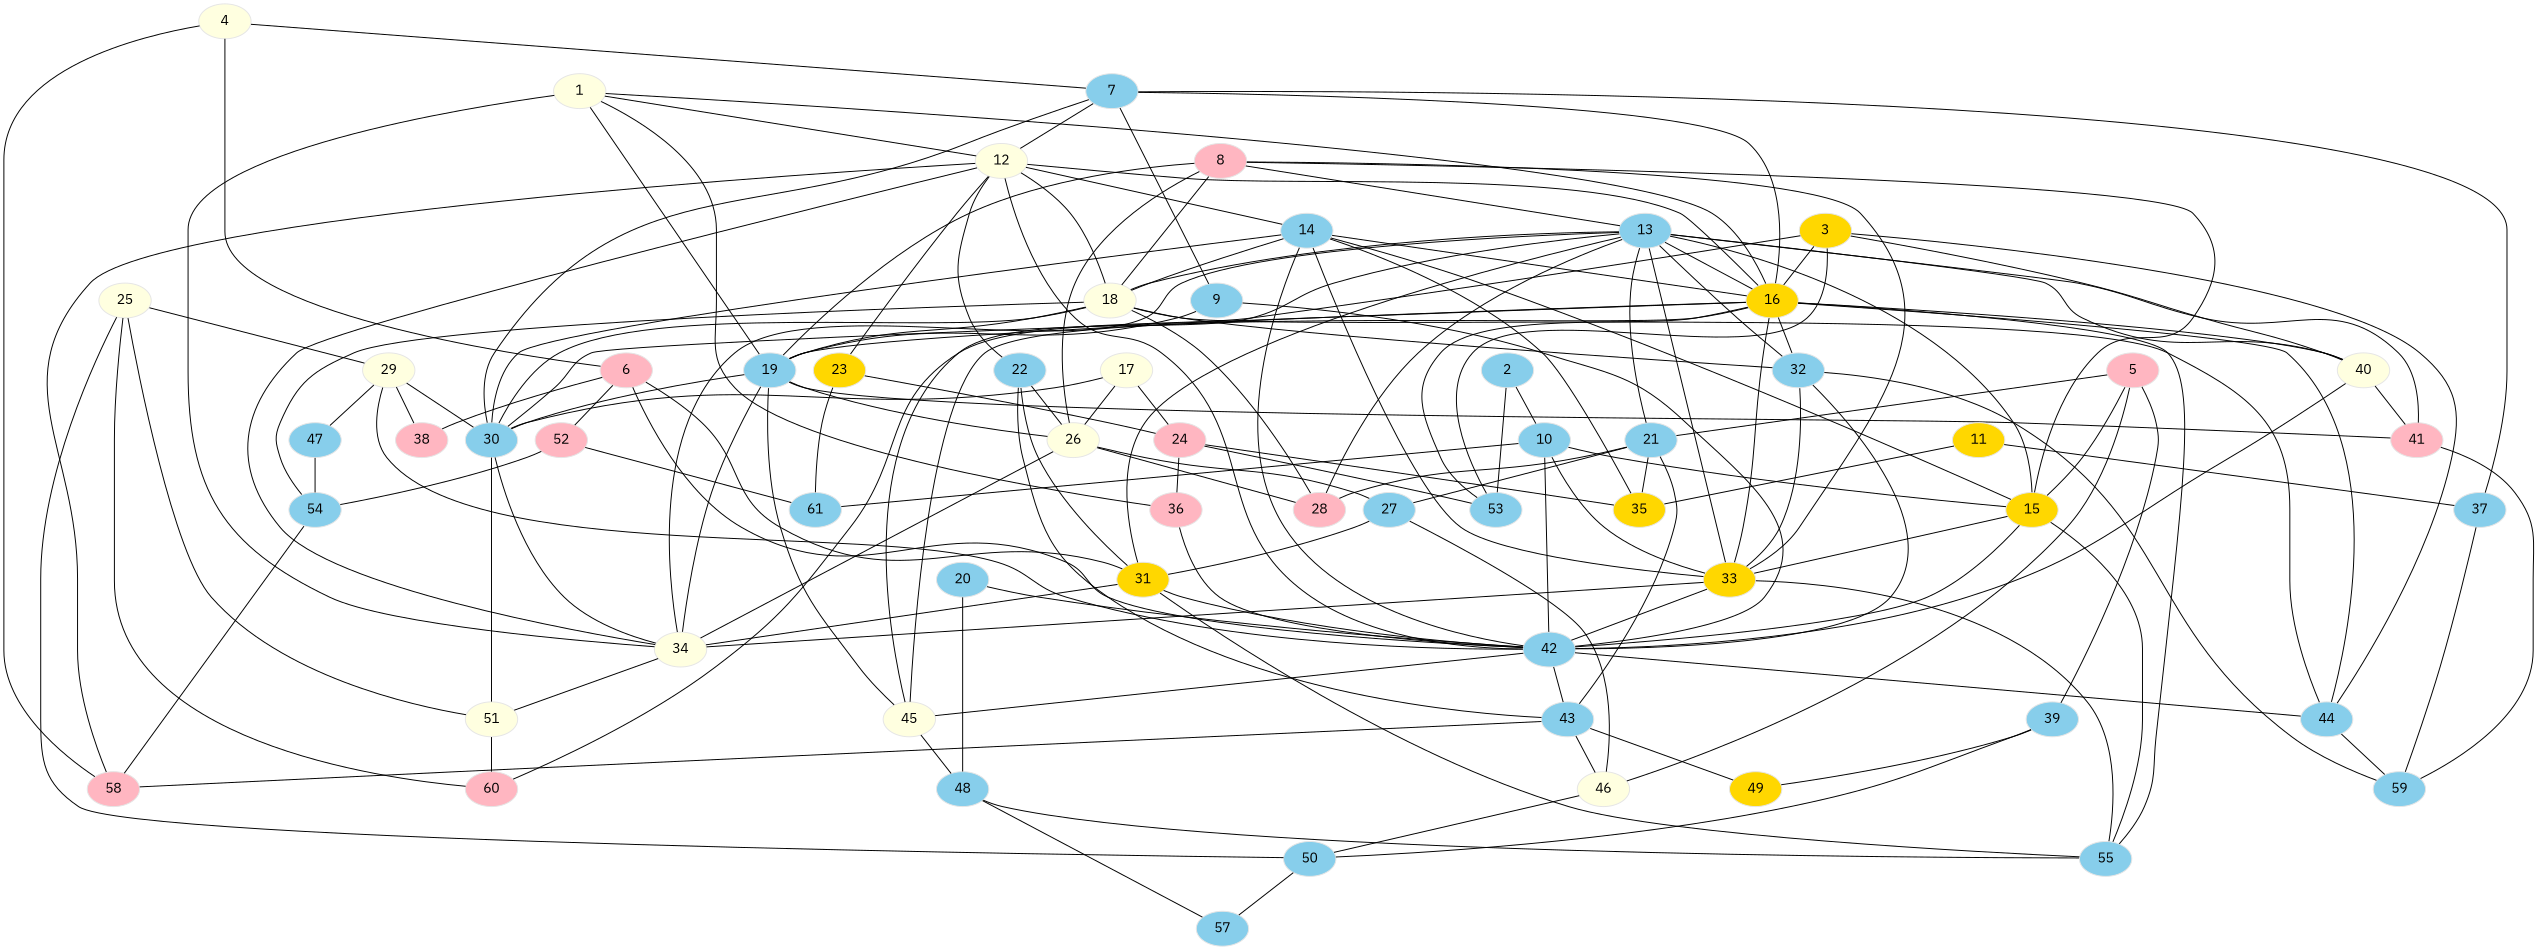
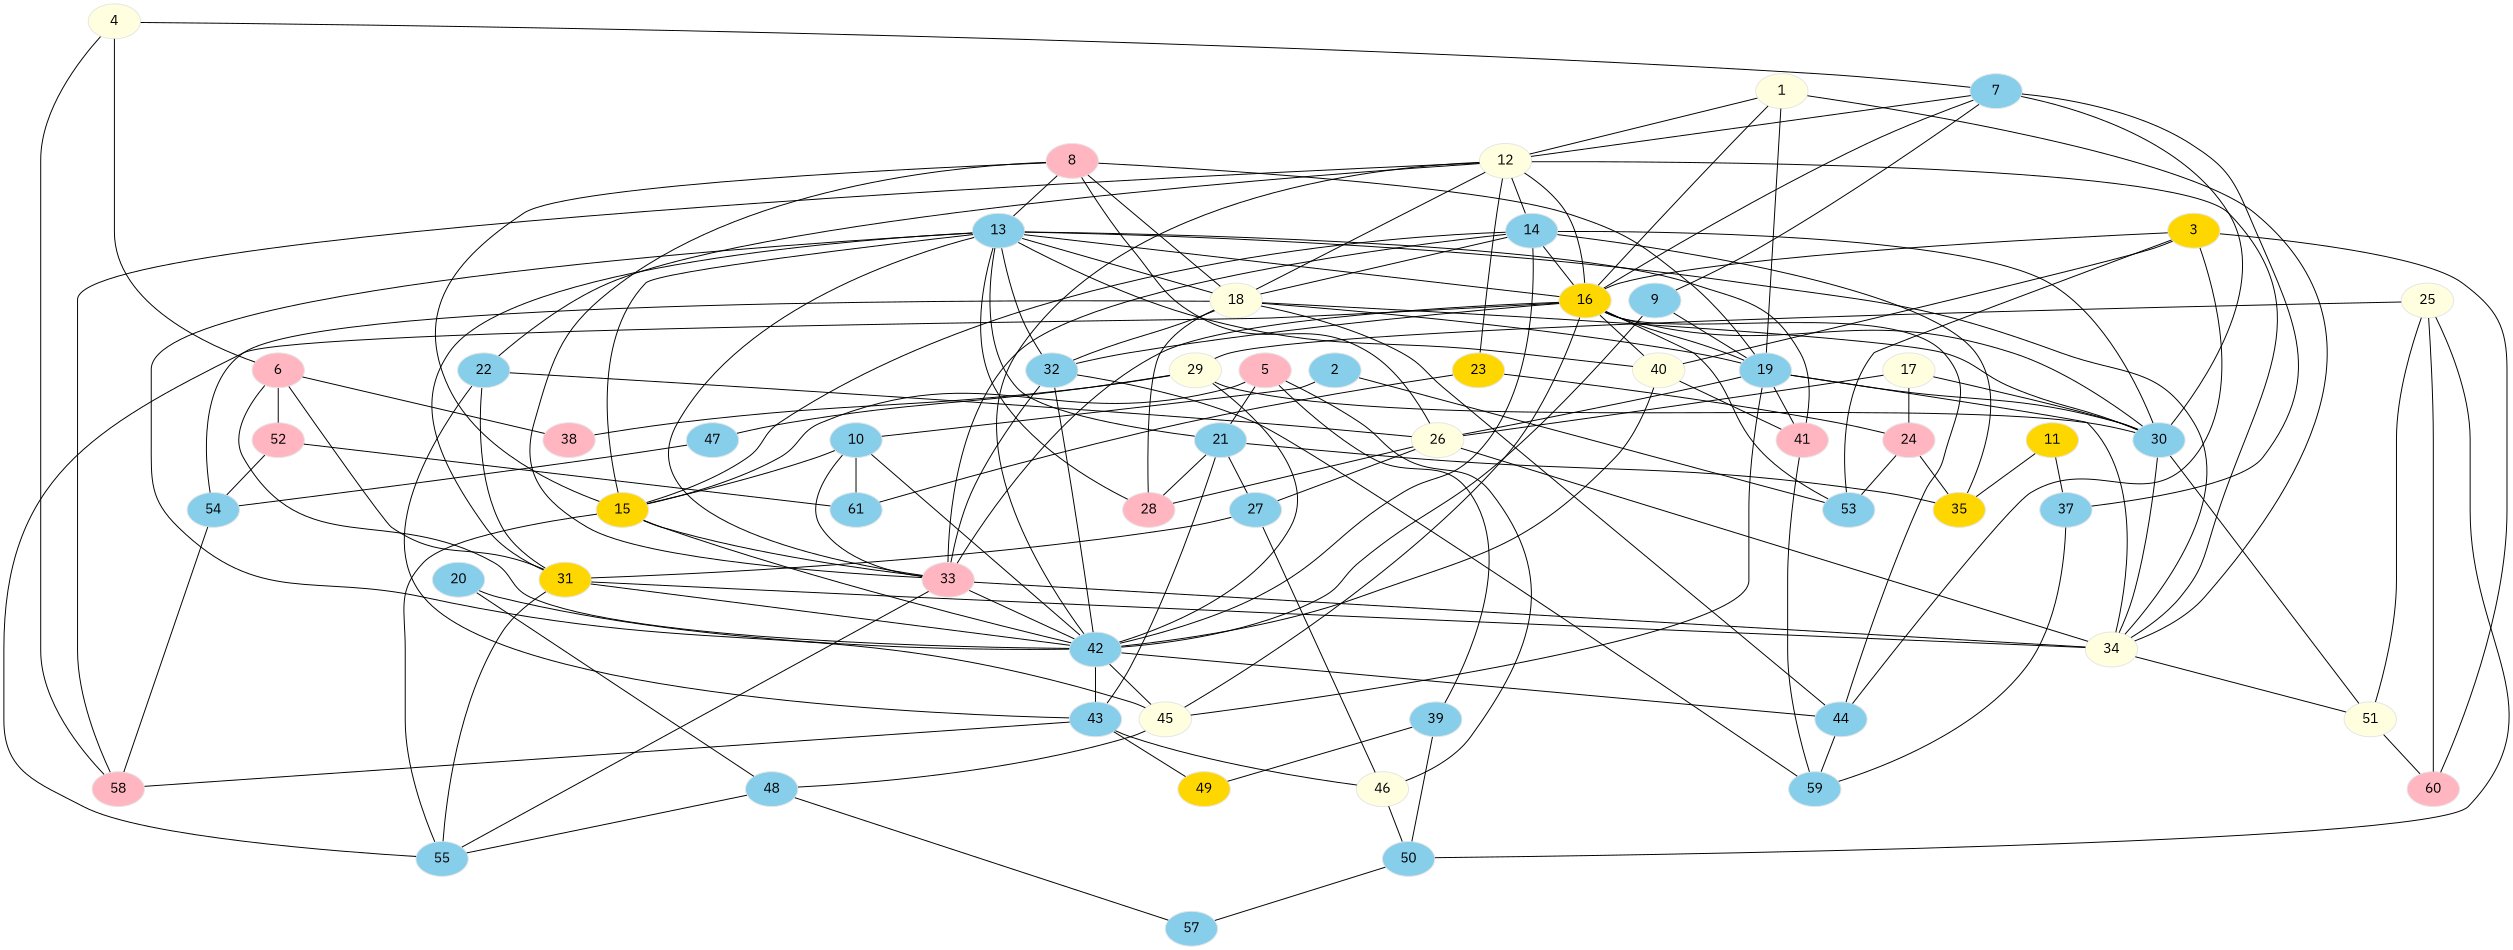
node "36": removed
node "33": fillcolor gold -> lightpink
